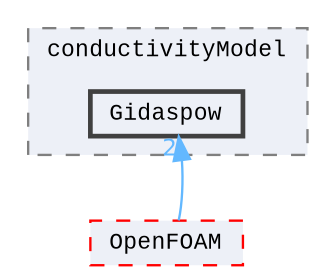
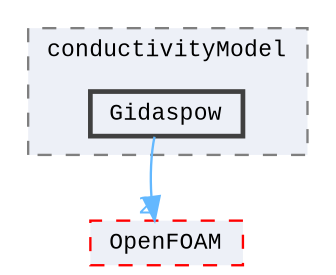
edge "OpenFOAM" -> "Gidaspow": reversed
